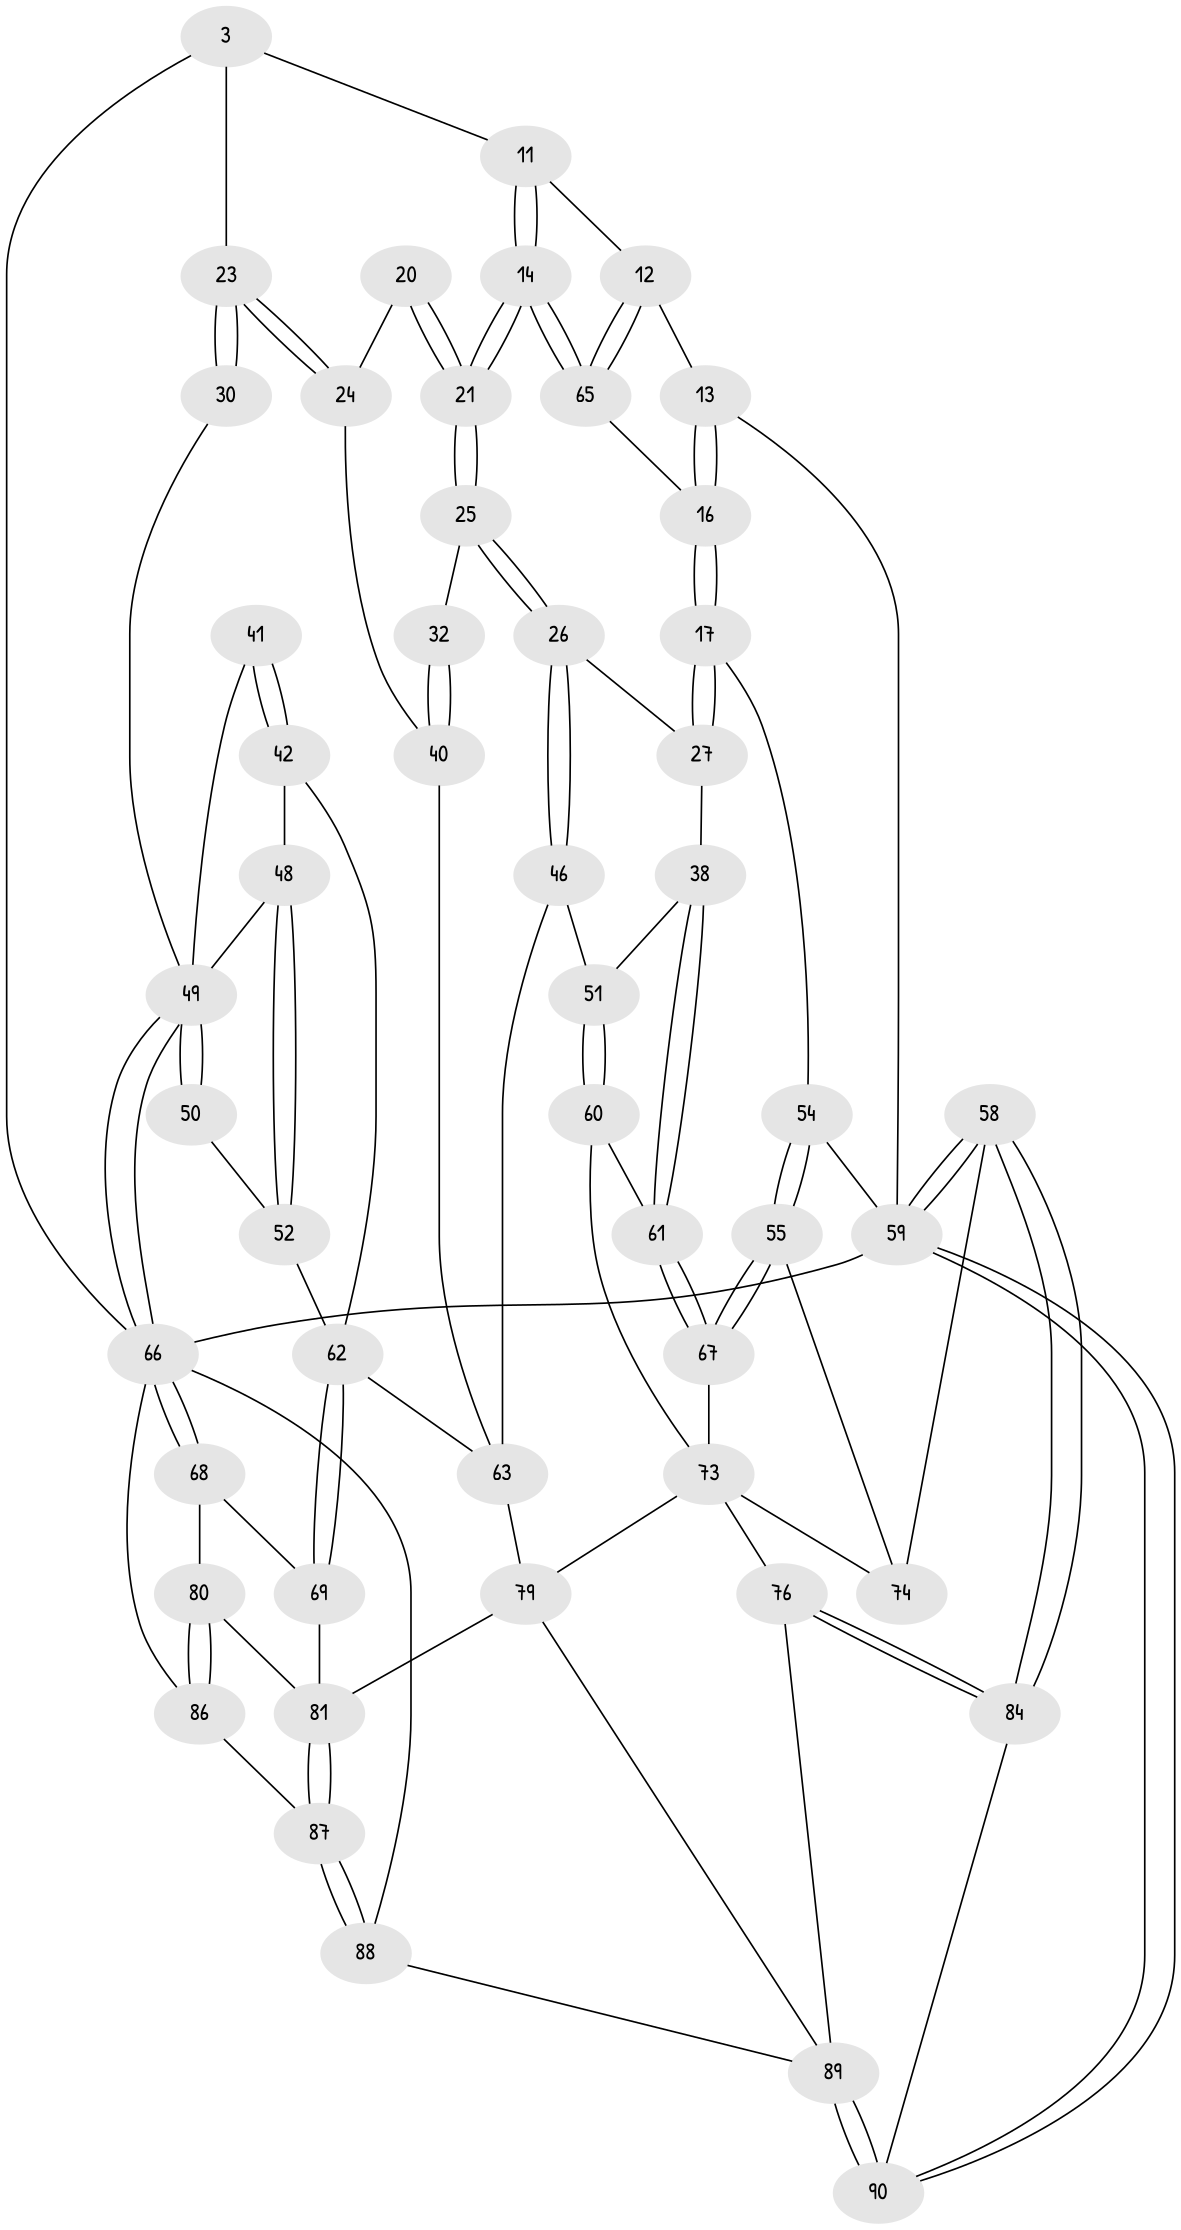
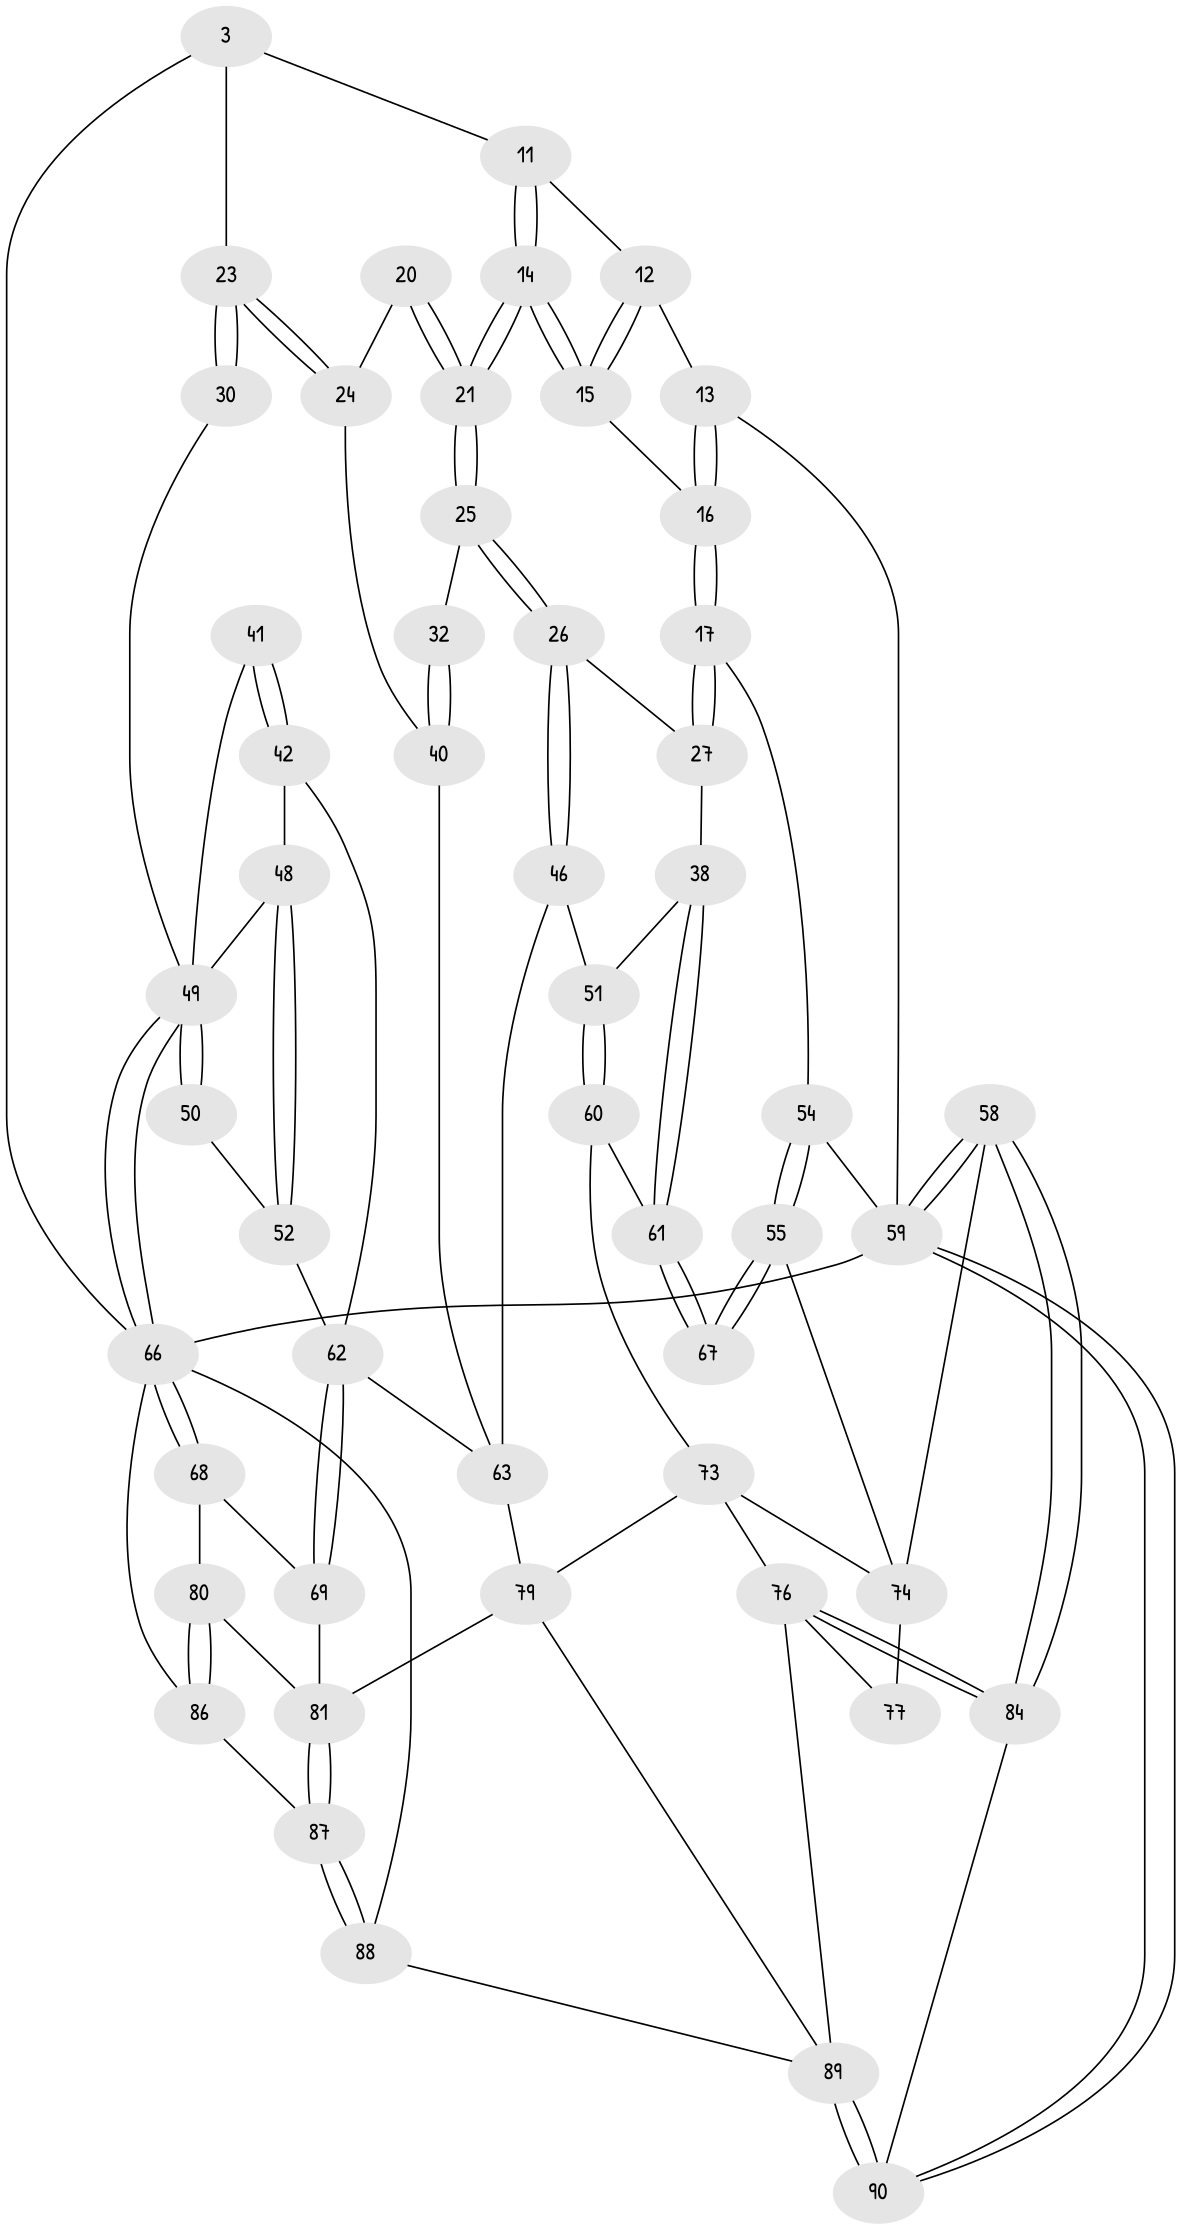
node "65": label "65" -> "15"
edge "67" -- "73": removed
node "77": added
